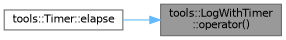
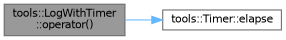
edge "tools::Timer::elapse" -> "tools::LogWithTimer ::operator()": reversed
